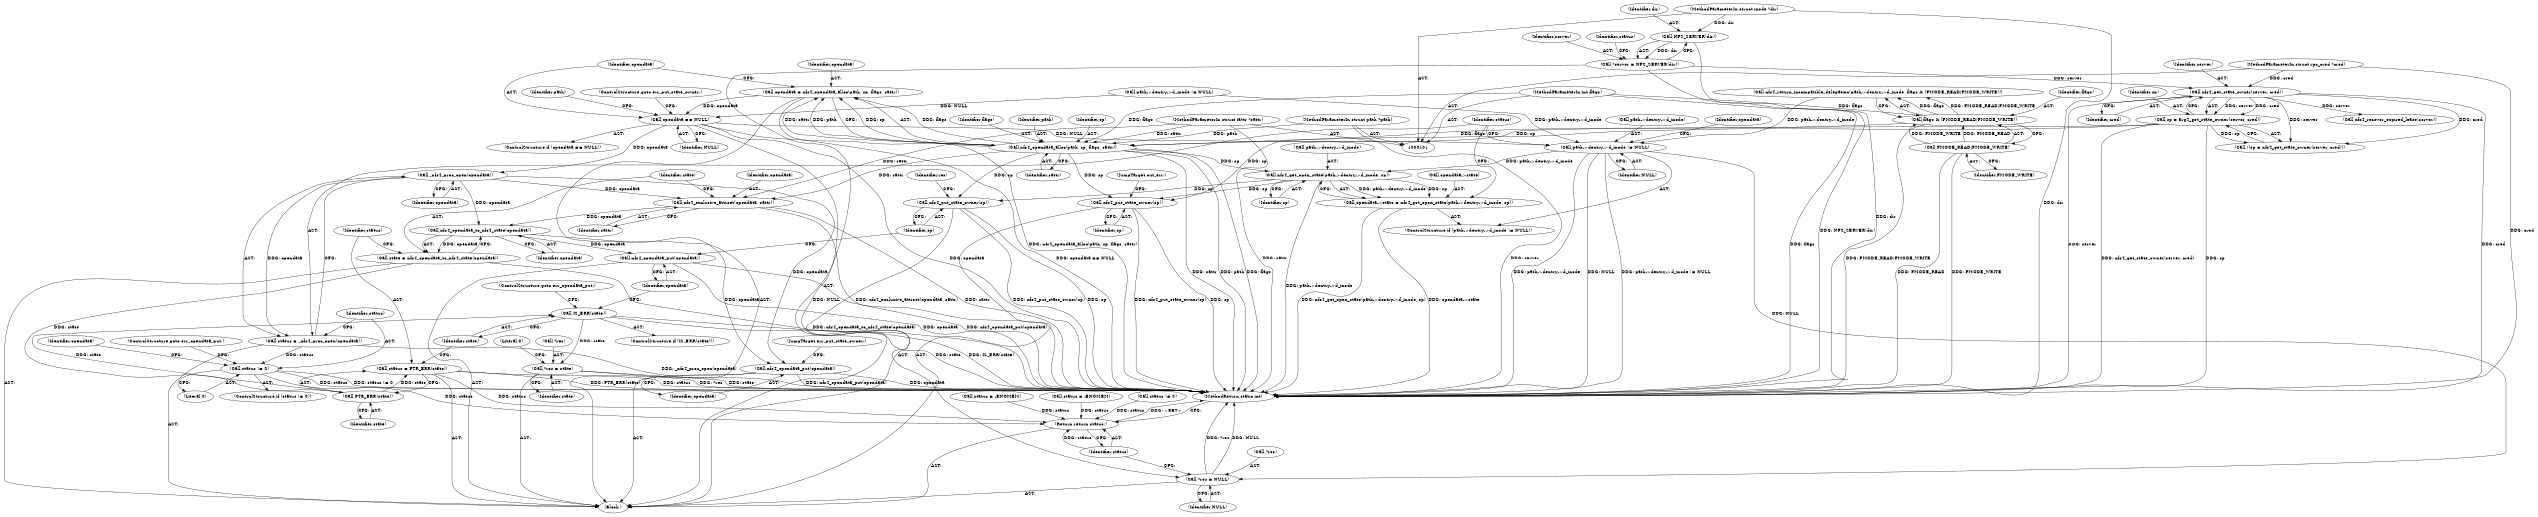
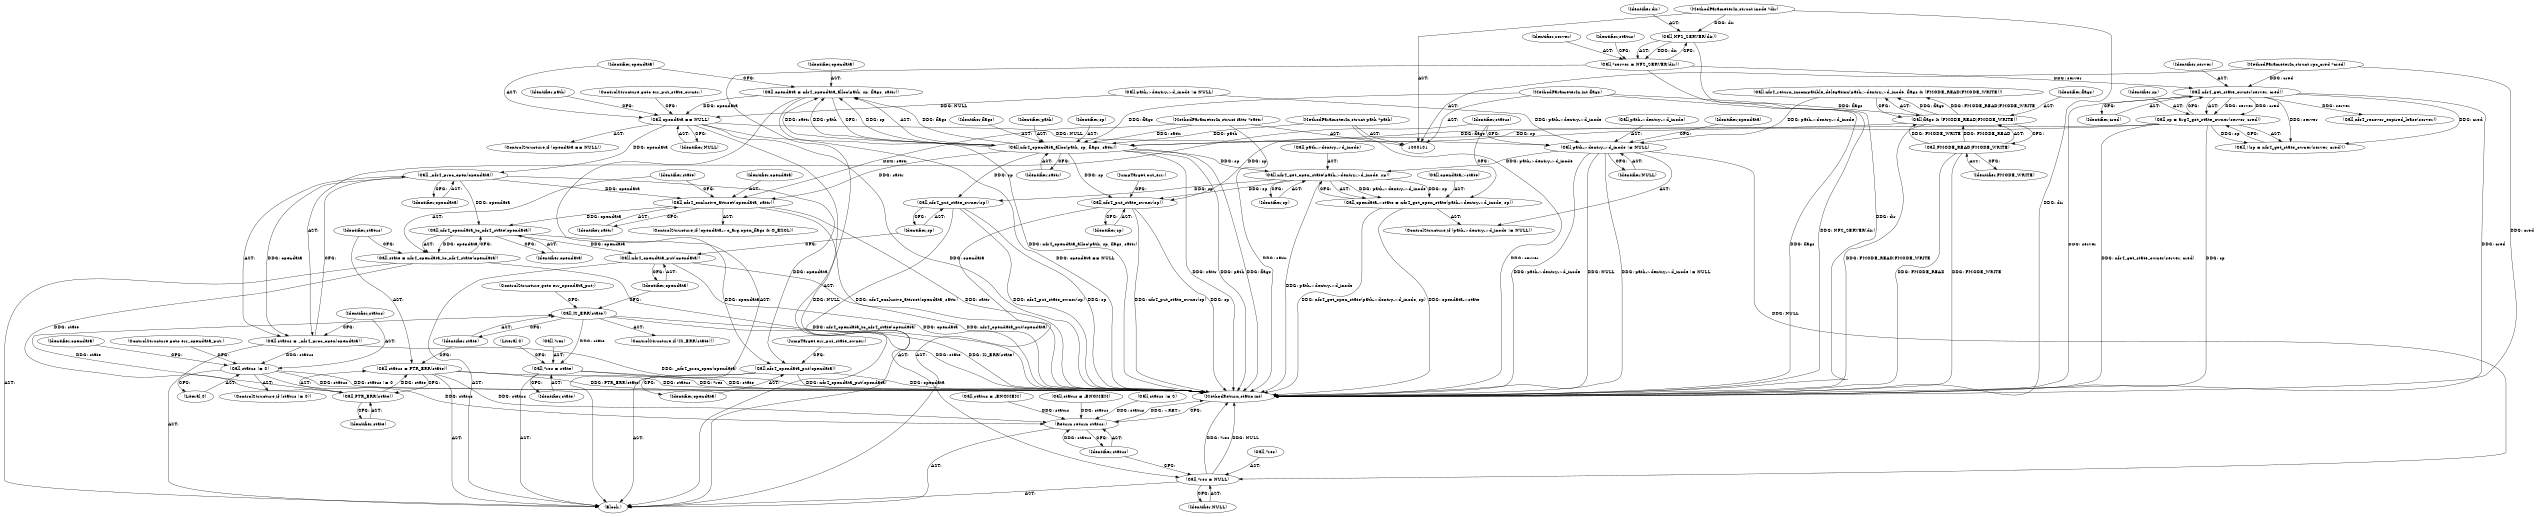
node "(Identifier,res)": removed
node "(ControlStructure,if (opendata->o_arg.open_flags & O_EXCL))": added
